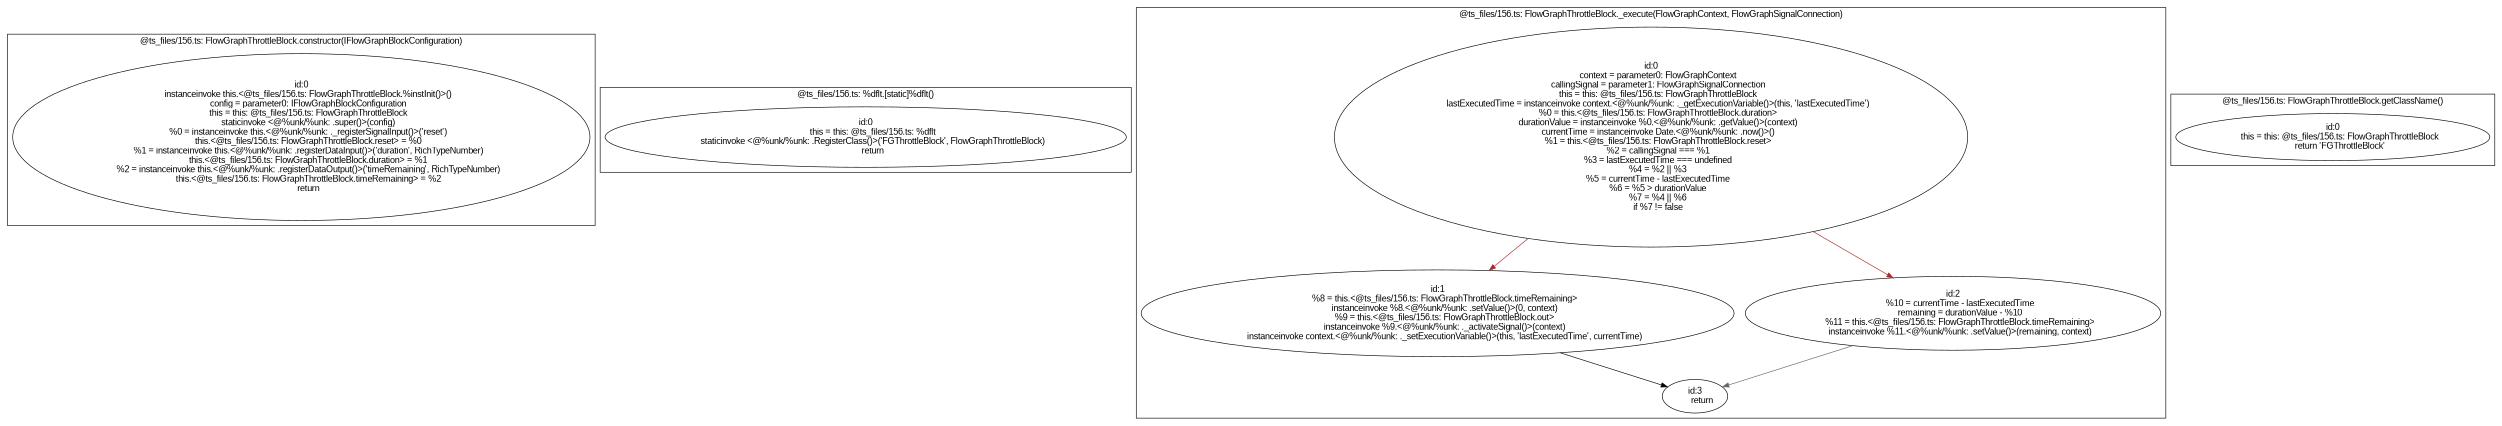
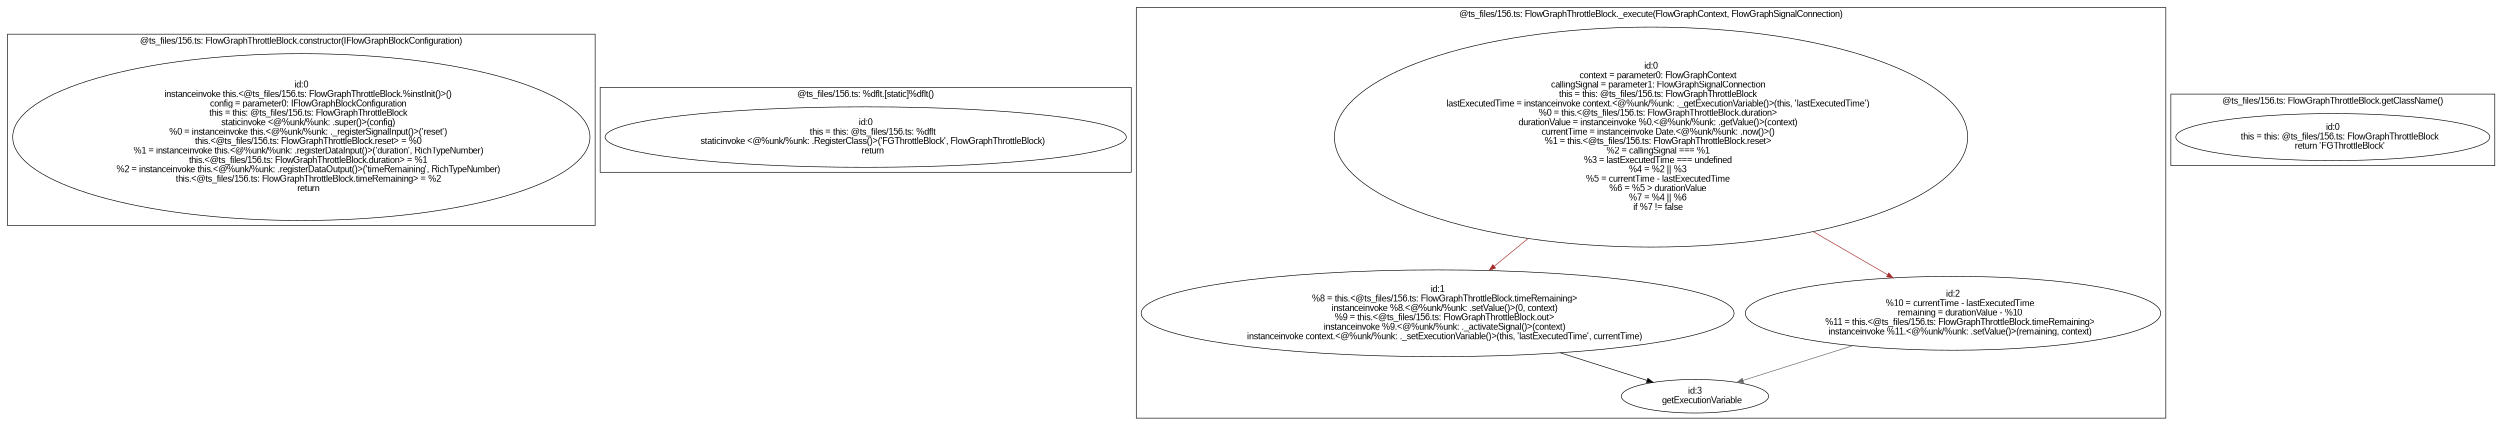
node "id:3 return": label "id:3 return" -> "id:3 getExecutionVariable"
